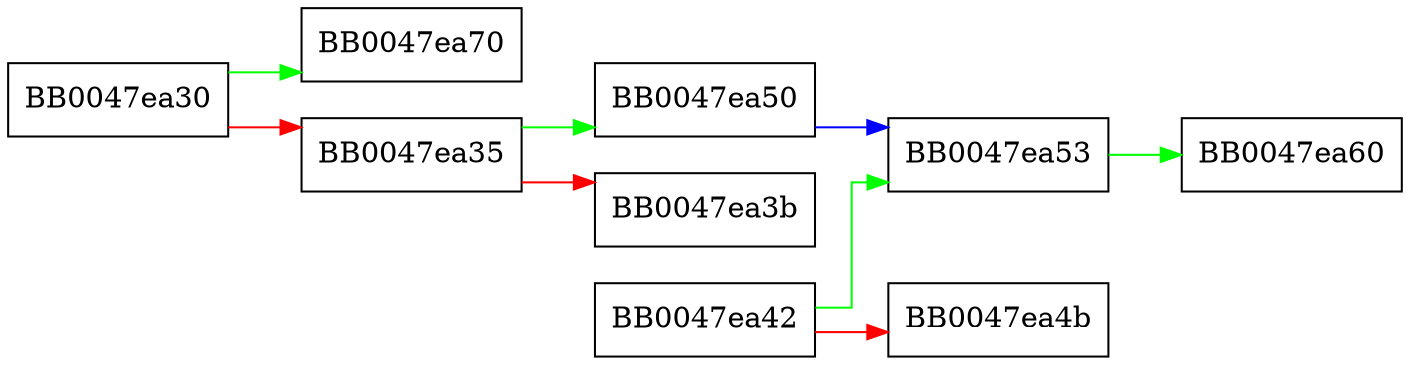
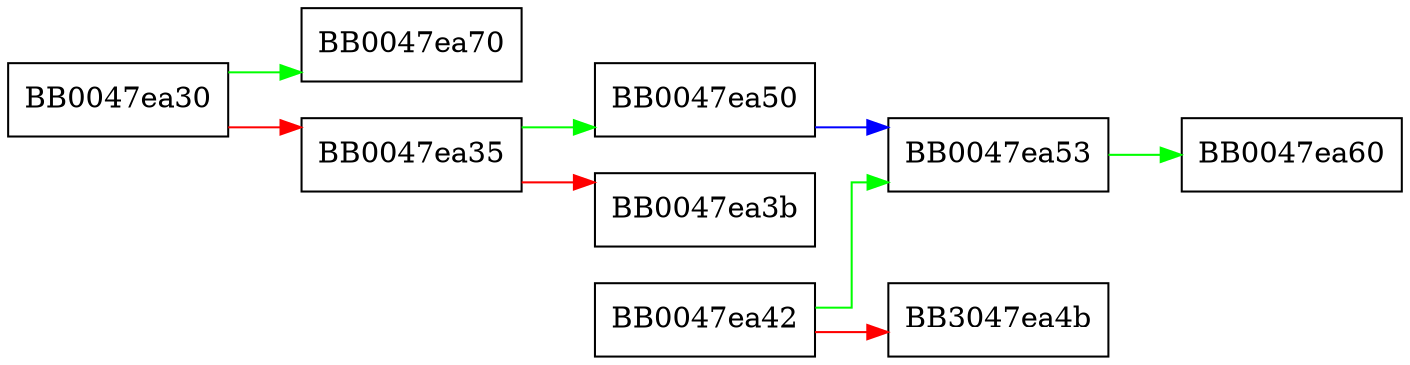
node "BB0047ea4b": label "BB0047ea4b" -> "BB3047ea4b"
